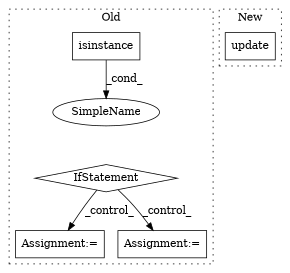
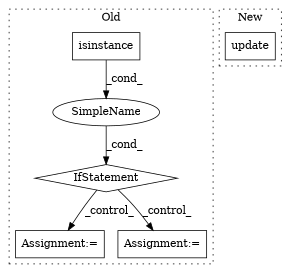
edge "SimpleName" -> "IfStatement": added, label "_cond_"
